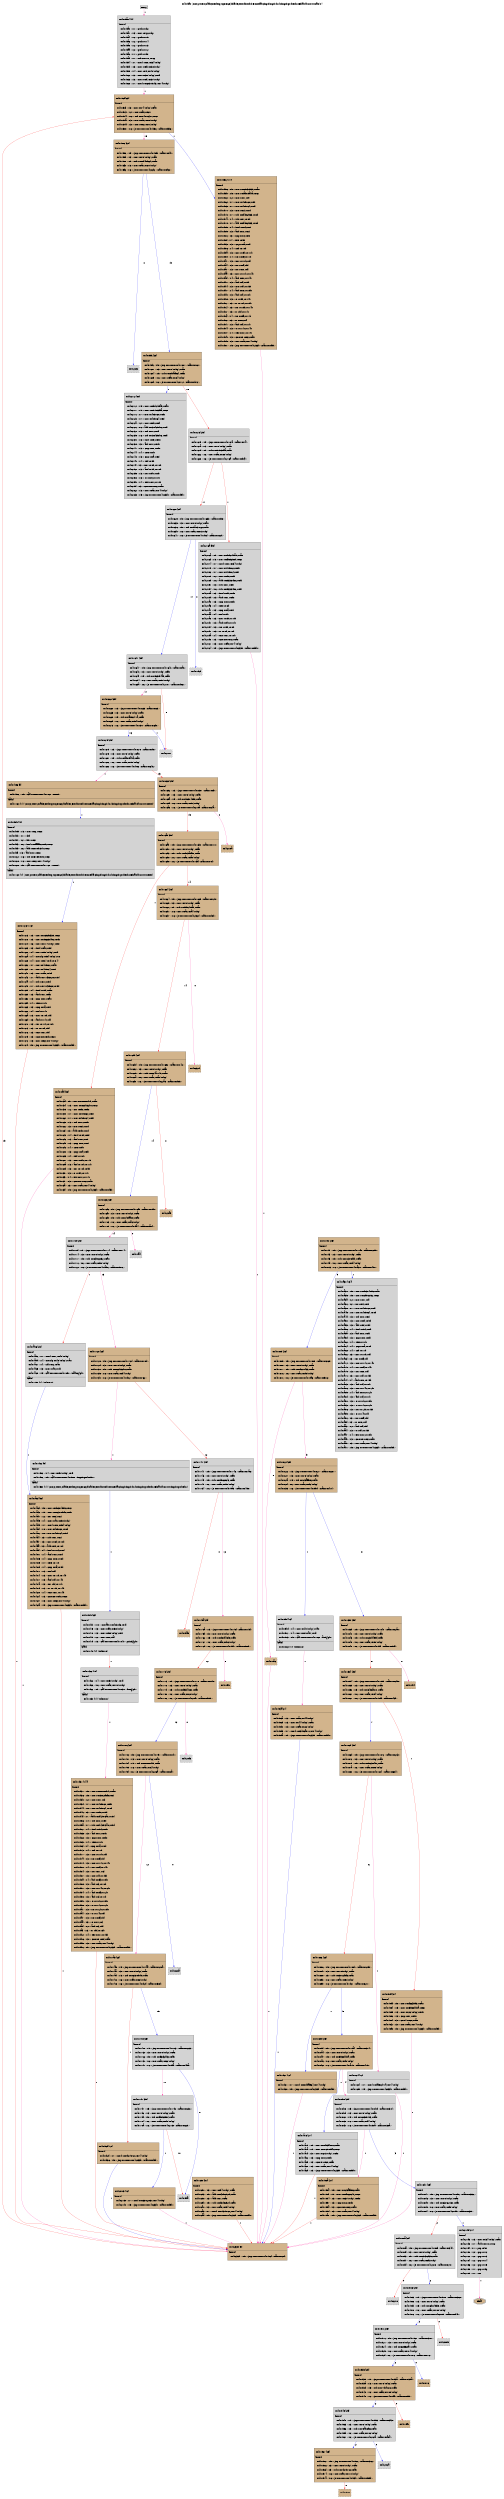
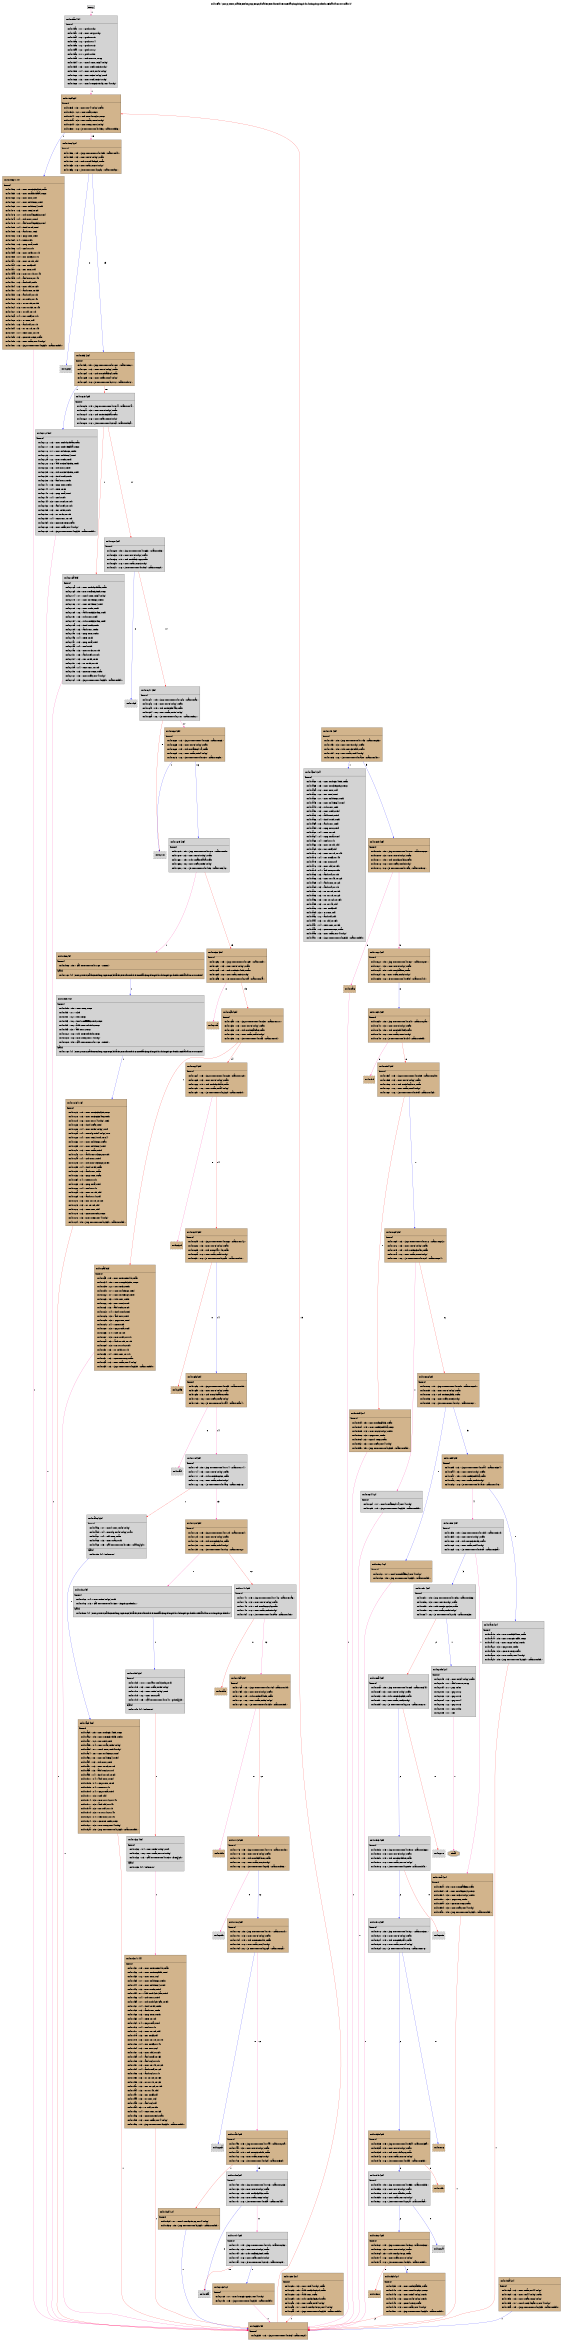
edge "0x40162e [25]" -> "0x401647 [25]": color blue -> red
edge "0x402112 [88]" -> "0x40233b [5]": added, label "1"
node "0x4019bd [13]": removed
node "0x401b3b [27]": added
